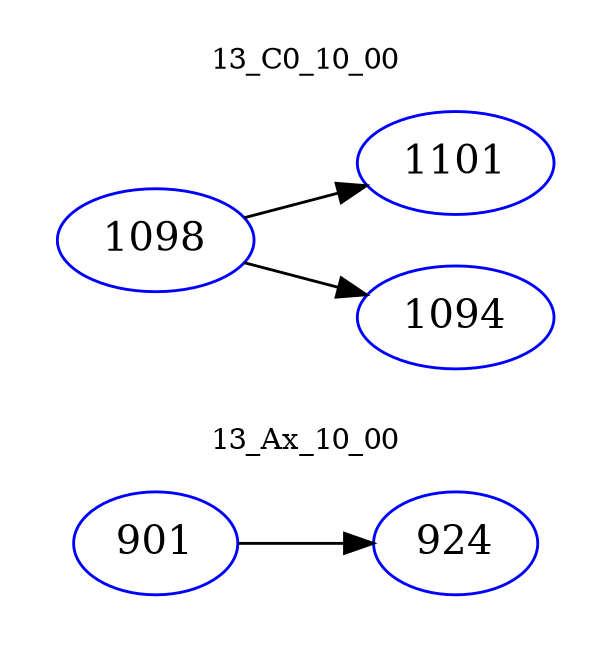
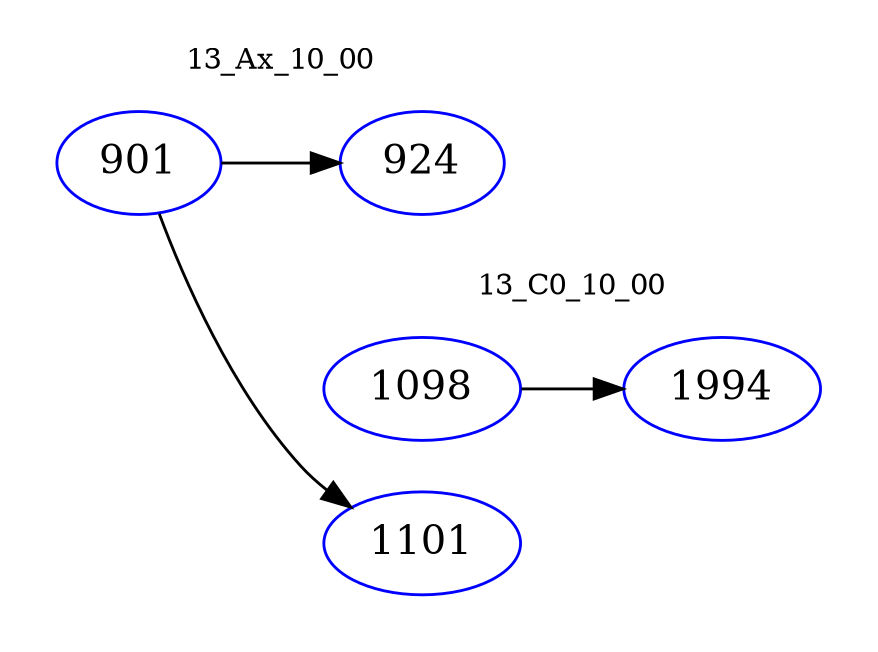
edge "1098" -> "1101": now "901" -> "1101"
node "1094": label "1094" -> "1994"
